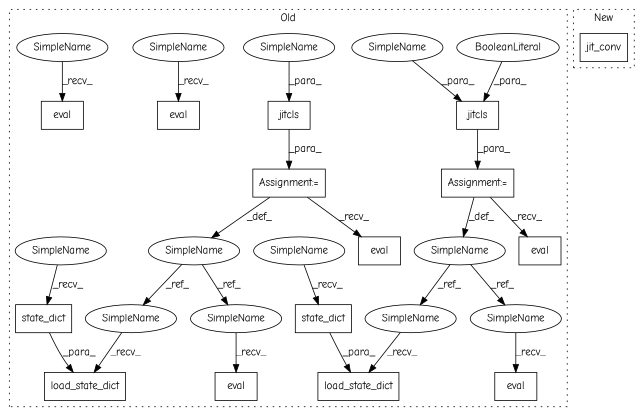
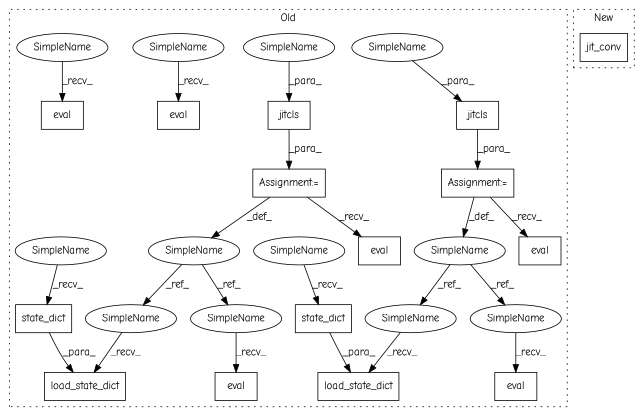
node "BooleanLiteral": removed
